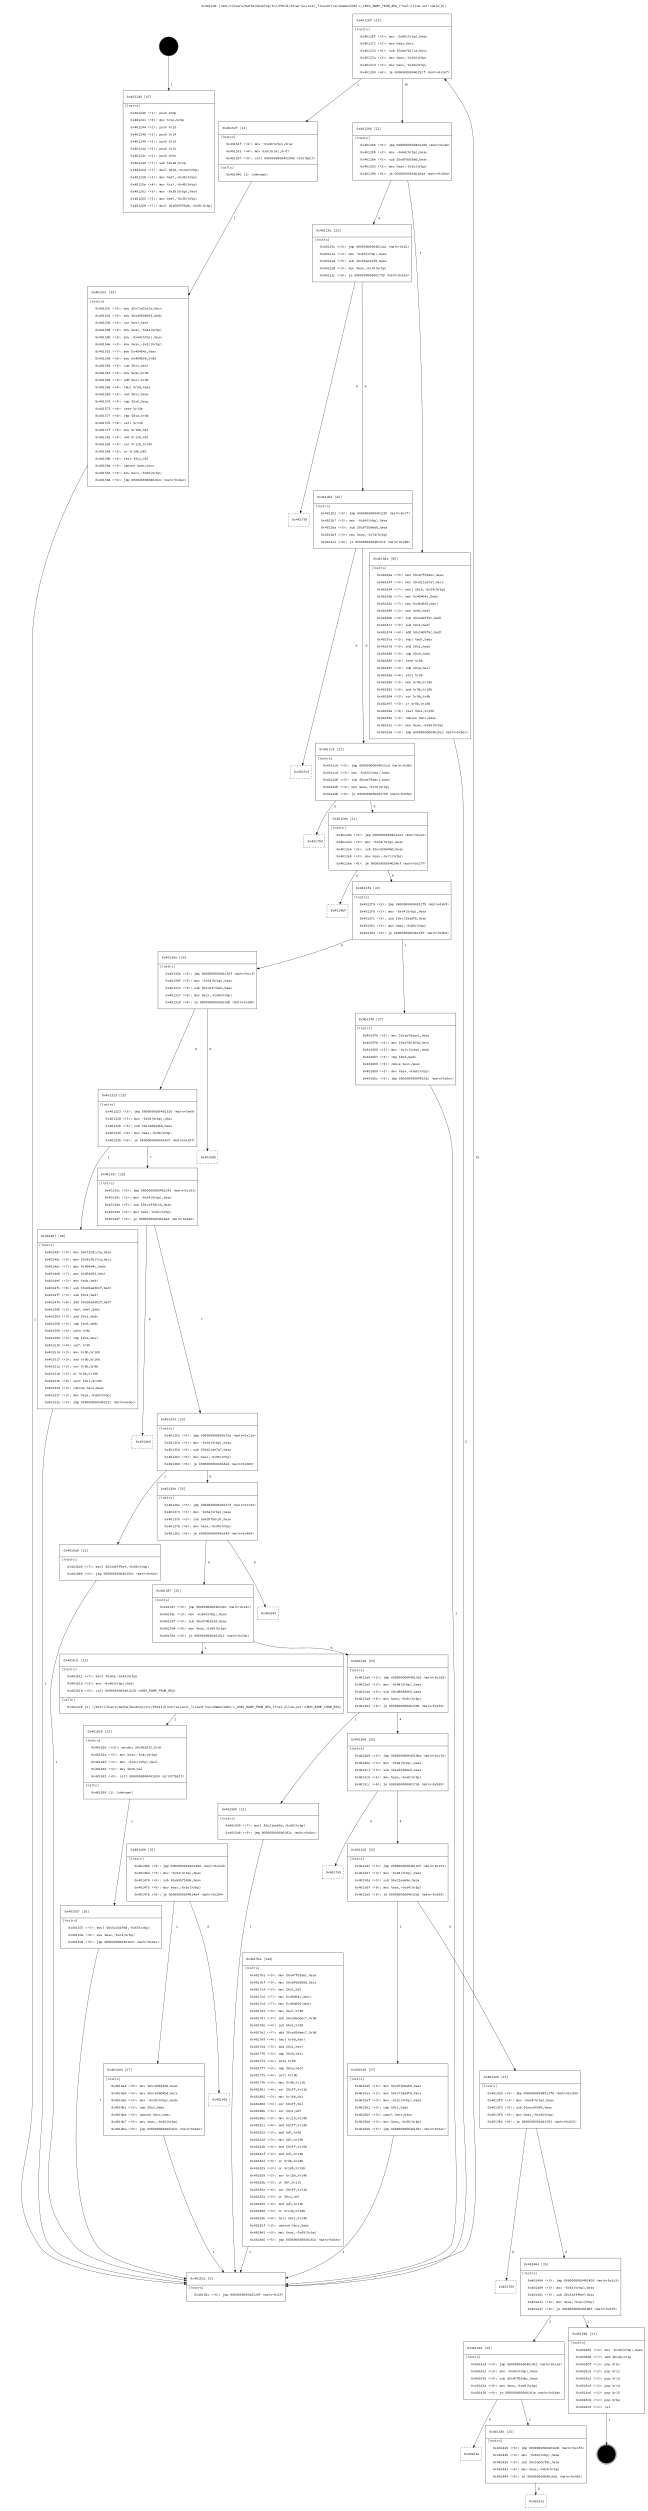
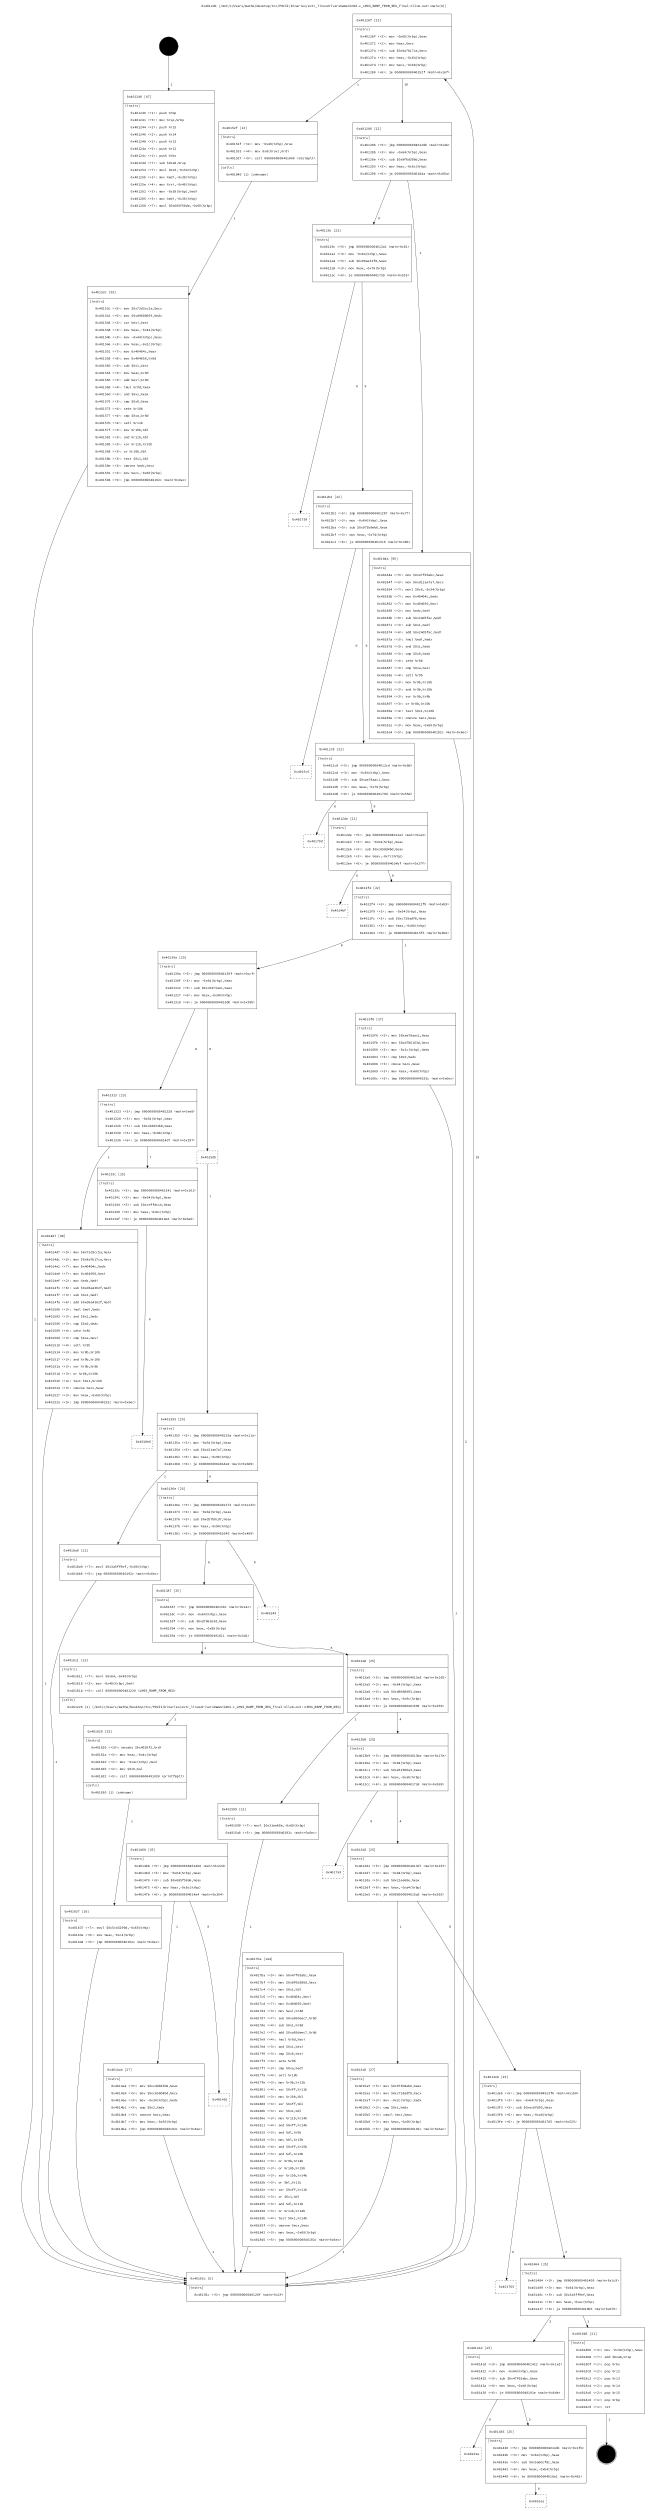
edge "0x40133c [25]" -> "0x401355 [25]": now "0x4015db" -> "0x401355 [25]"
